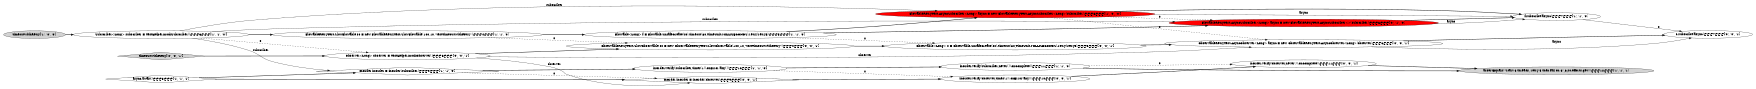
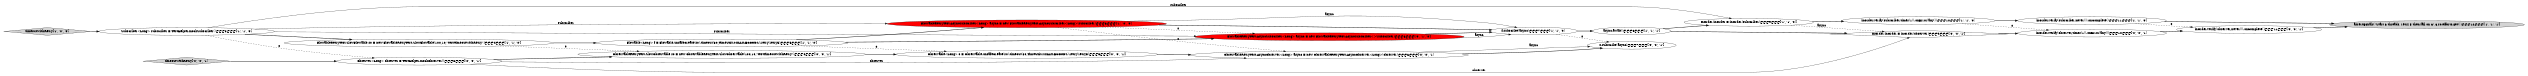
edge "f.subscribe(async)@@@7@@@['1', '1', '0']" -> "o.subscribe(async)@@@7@@@['0', '0', '1']": style solid -> dashed
edge "f.subscribe(async)@@@7@@@['1', '1', '0']" -> "async.await()@@@8@@@['1', '1', '1']": added
node "timeoutWithRetry['1', '0', '0']": shape ellipse -> diamond
node "InOrder inOrder = inOrder(subscriber)@@@9@@@['1', '1', '0']": shape diamond -> ellipse
edge "InOrder inOrder = inOrder(subscriber)@@@9@@@['1', '1', '0']" -> "InOrder inOrder = inOrder(observer)@@@9@@@['0', '0', '1']": label "0" -> "async"
node "async.await()@@@8@@@['1', '1', '1']": shape diamond -> ellipse
